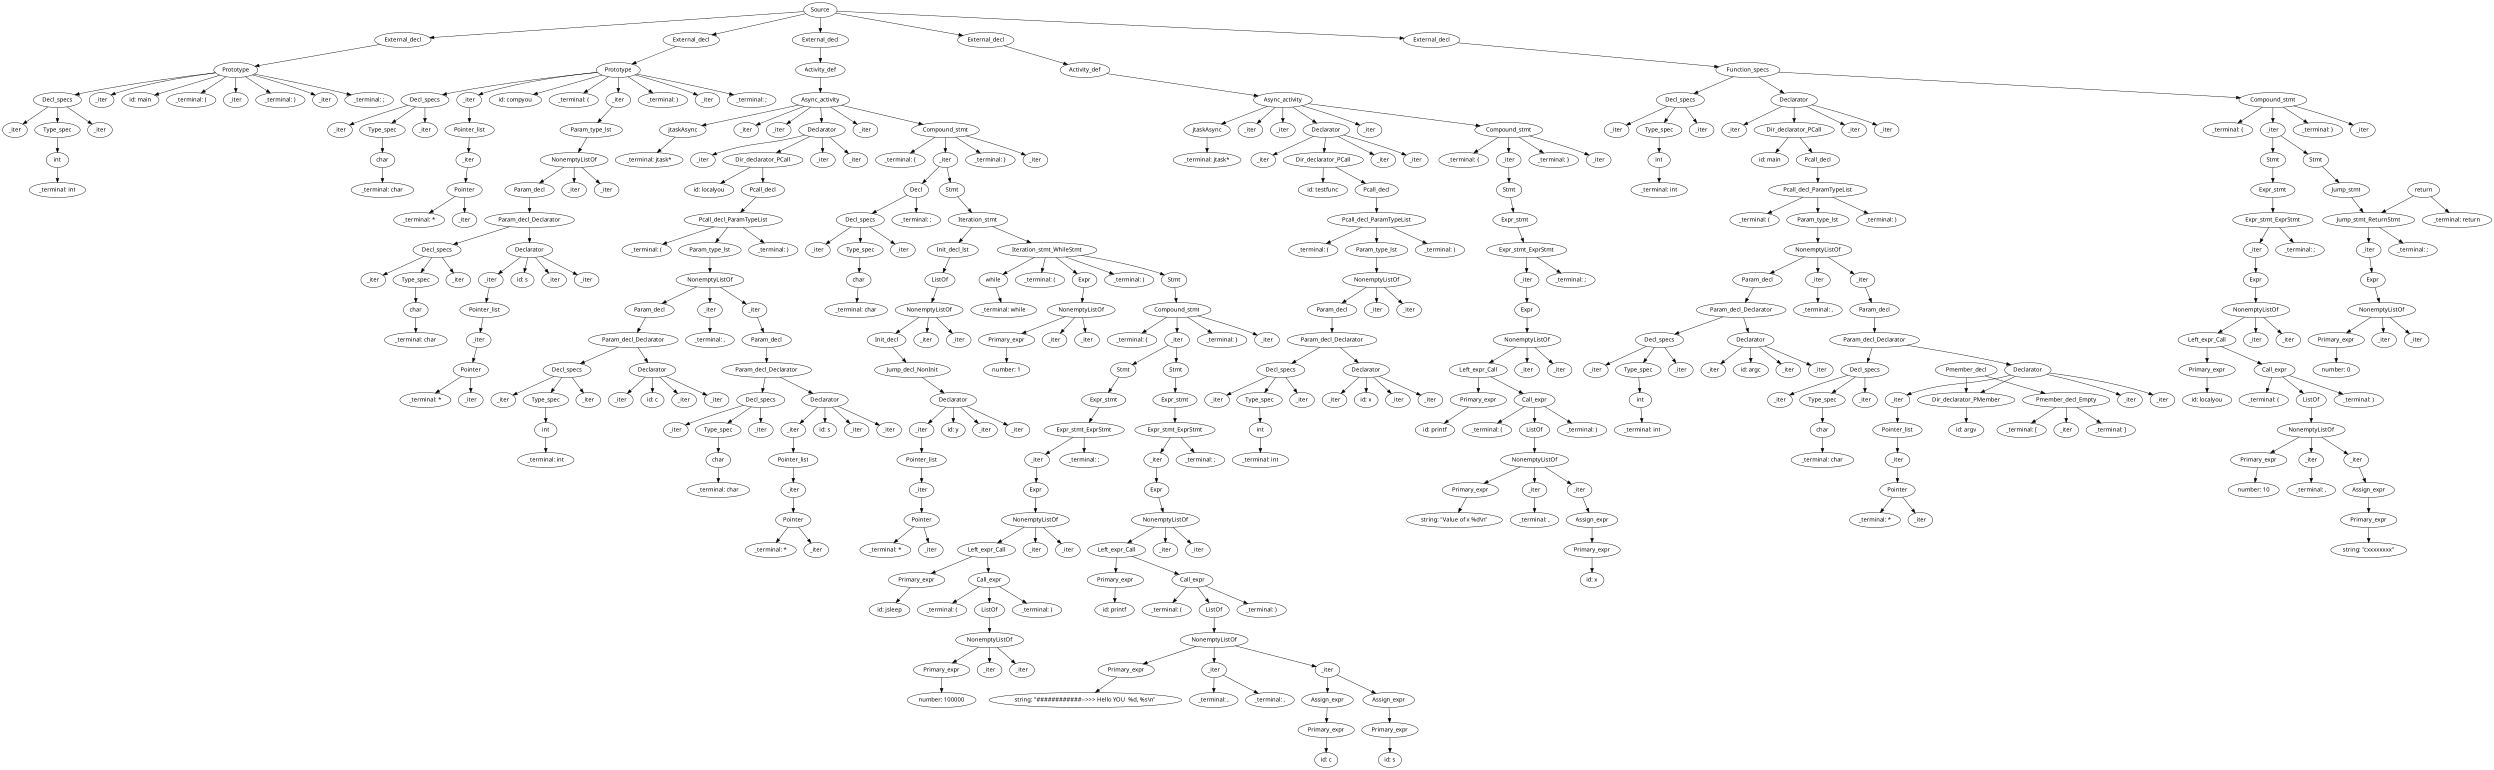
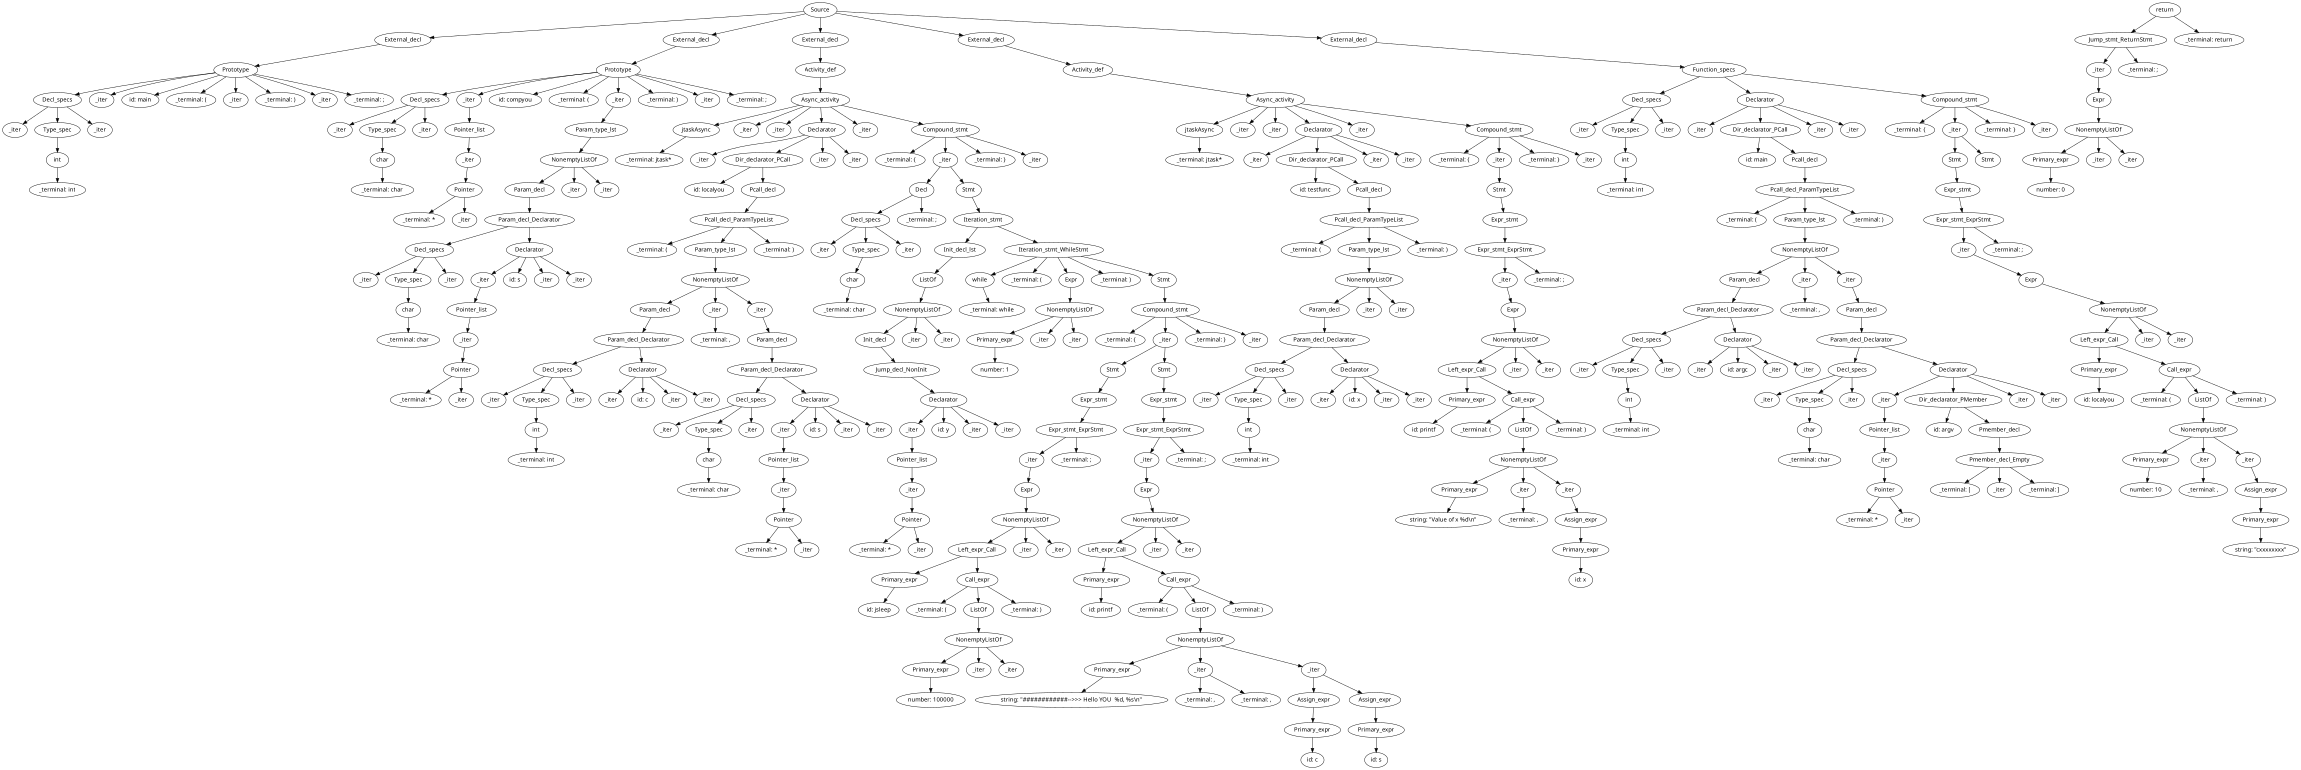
node "Jump_stmt": removed
edge "Pmember_decl" -> "Dir_declarator_PMember": reversed
